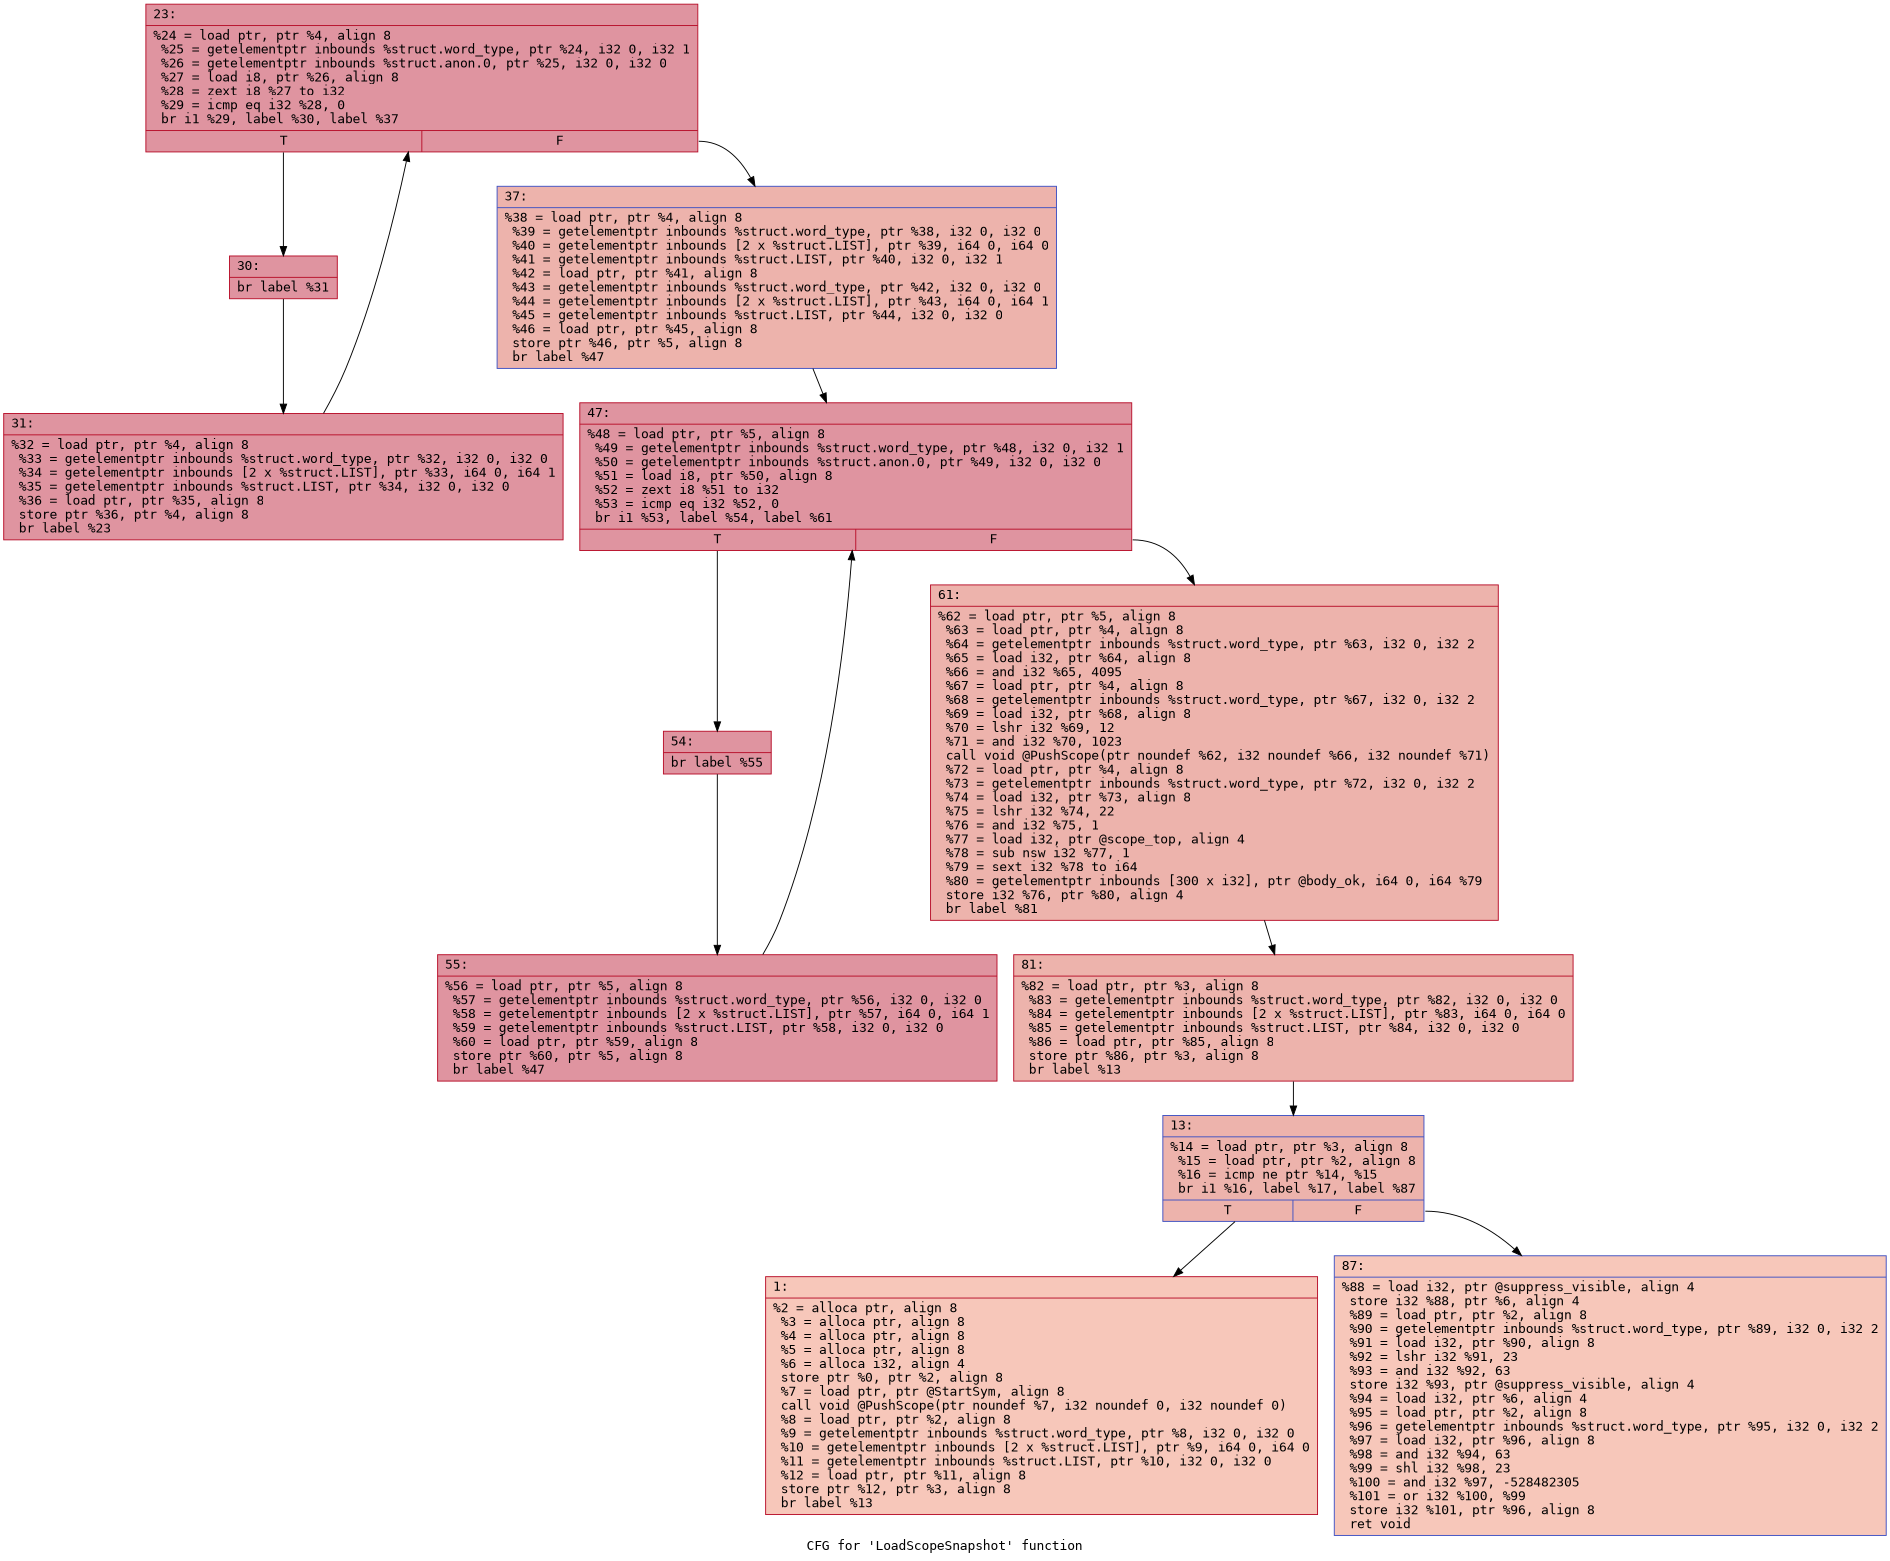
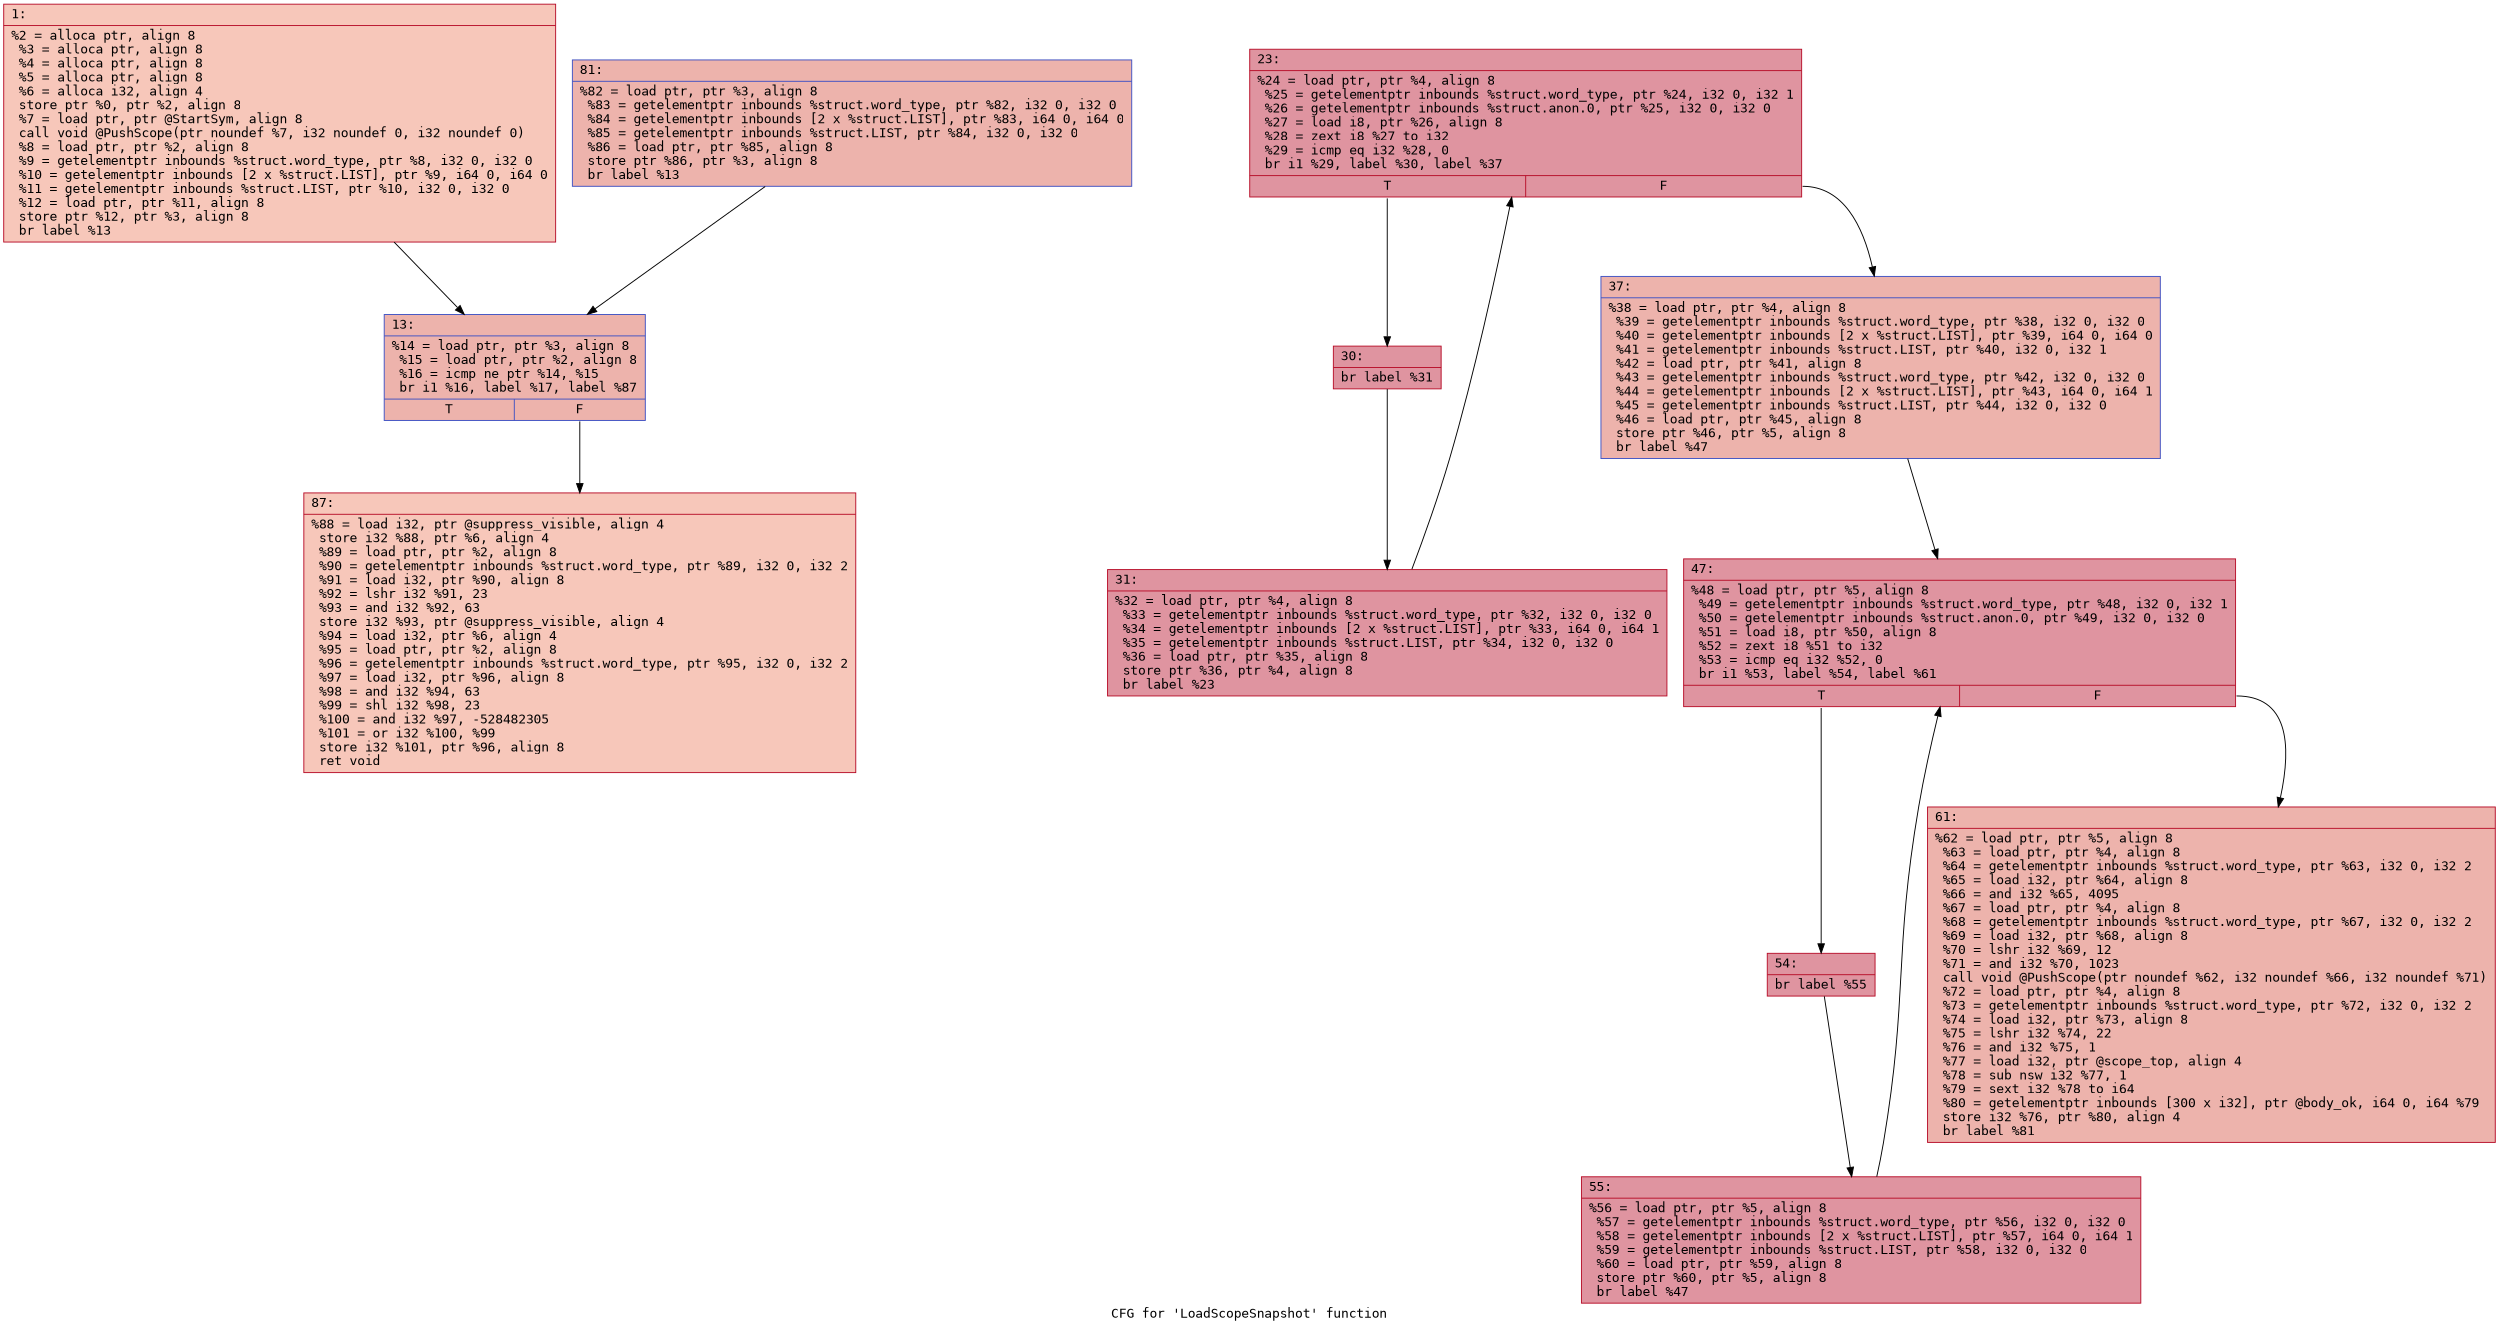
edge "61:" -> "81:": removed
node "81:": color #b70d28ff -> #3d50c3ff
edge "13:" -> "1:": reversed
node "87:": color #3d50c3ff -> #b70d28ff
